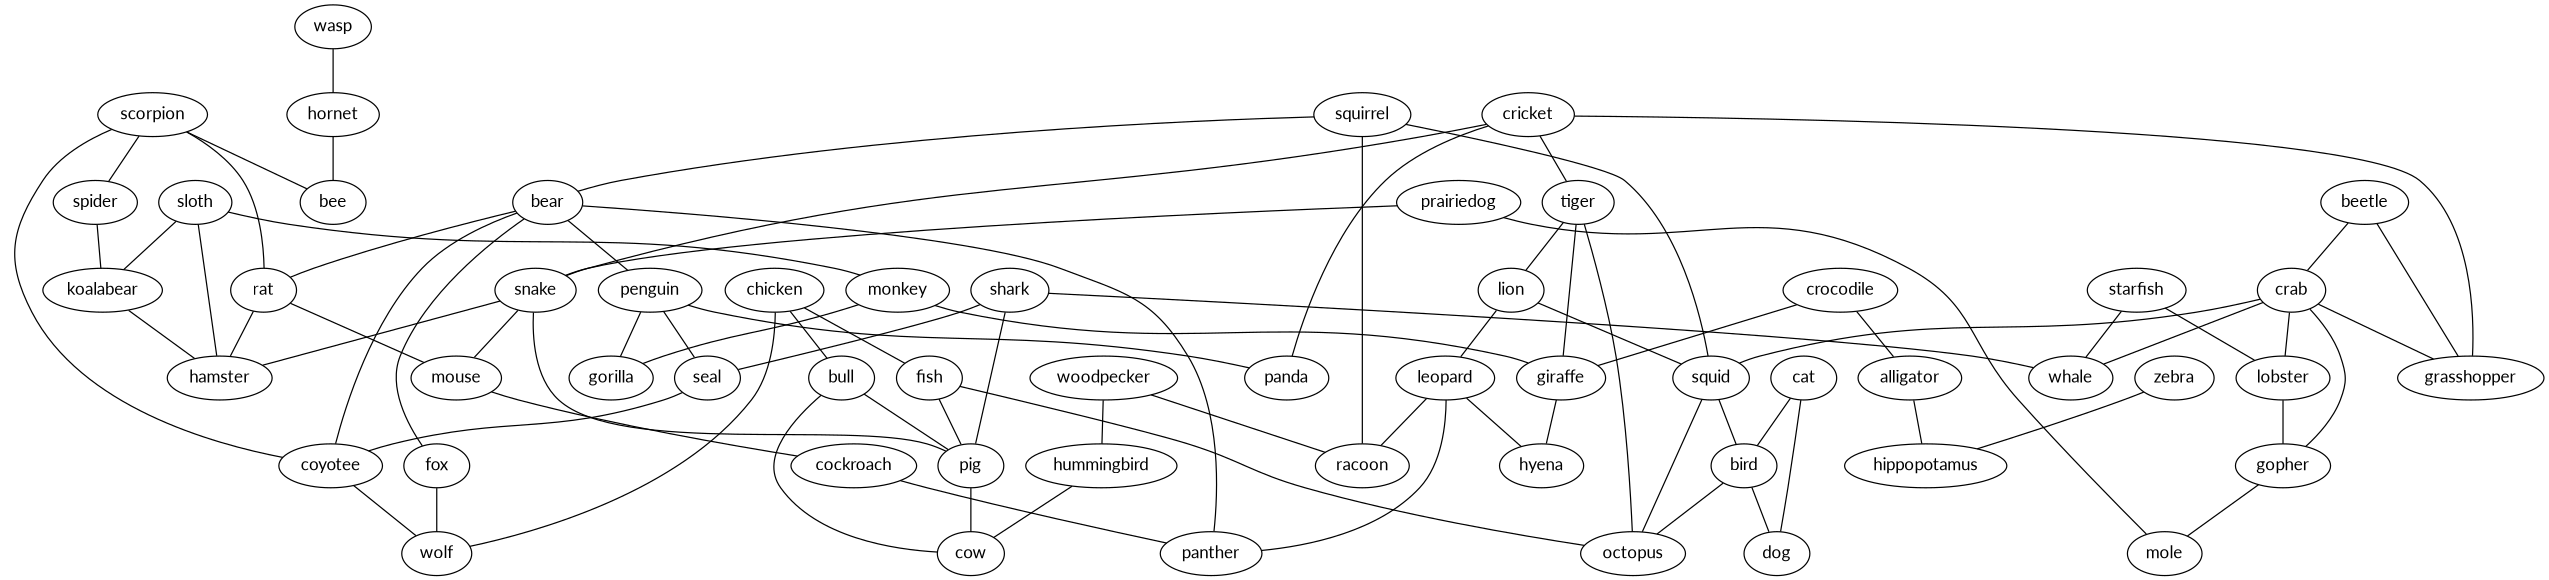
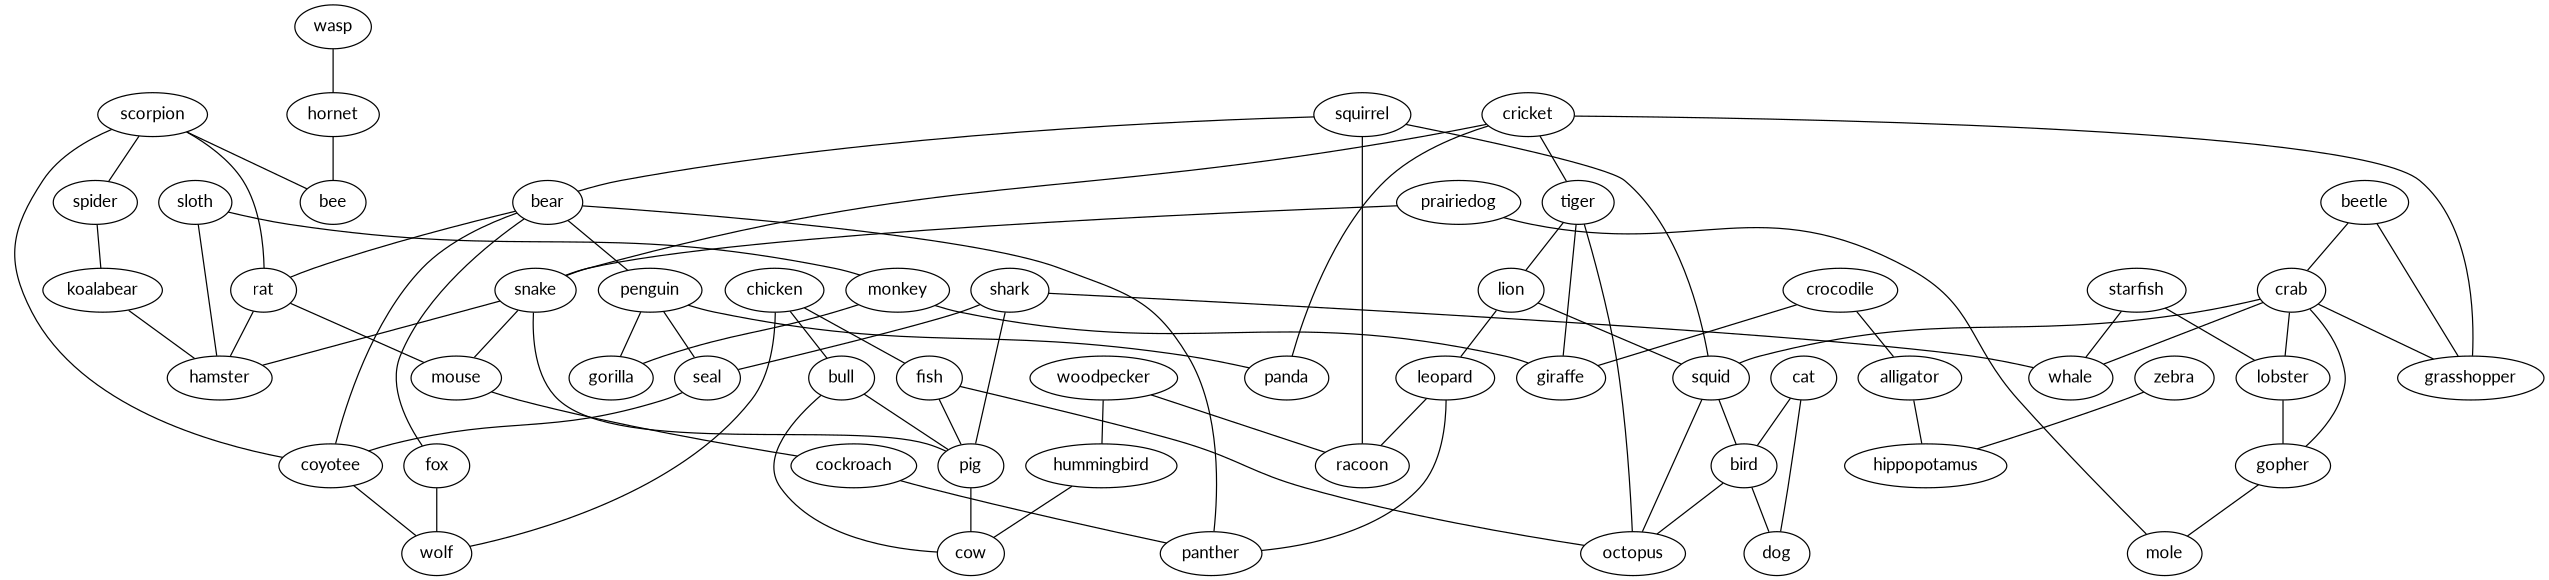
edge "sloth" -- "koalabear": removed
node "hyena": removed
